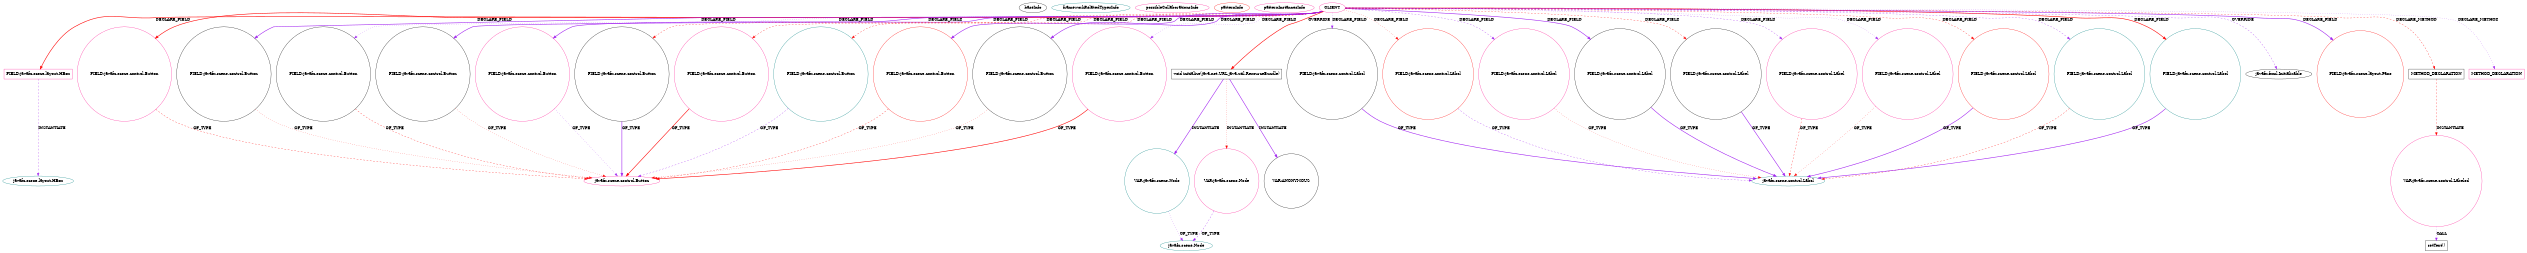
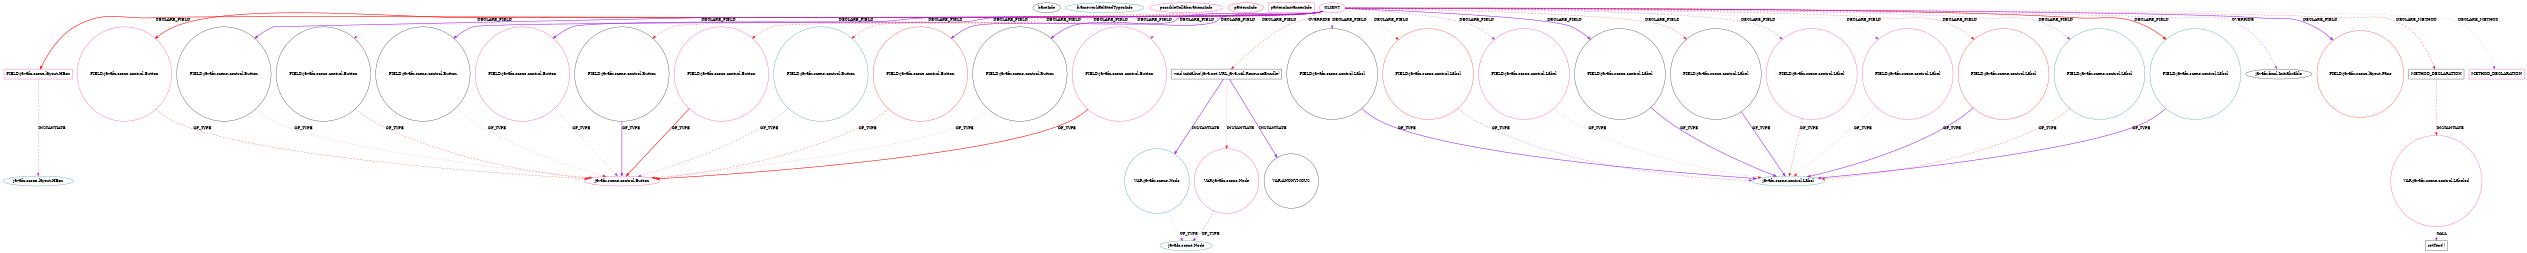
node "patternInstancesInfo": shape ellipse -> box
edge "CLIENT" -> "void initialize(java.net.URL,java.util.ResourceBundle)": style bold -> dashed
